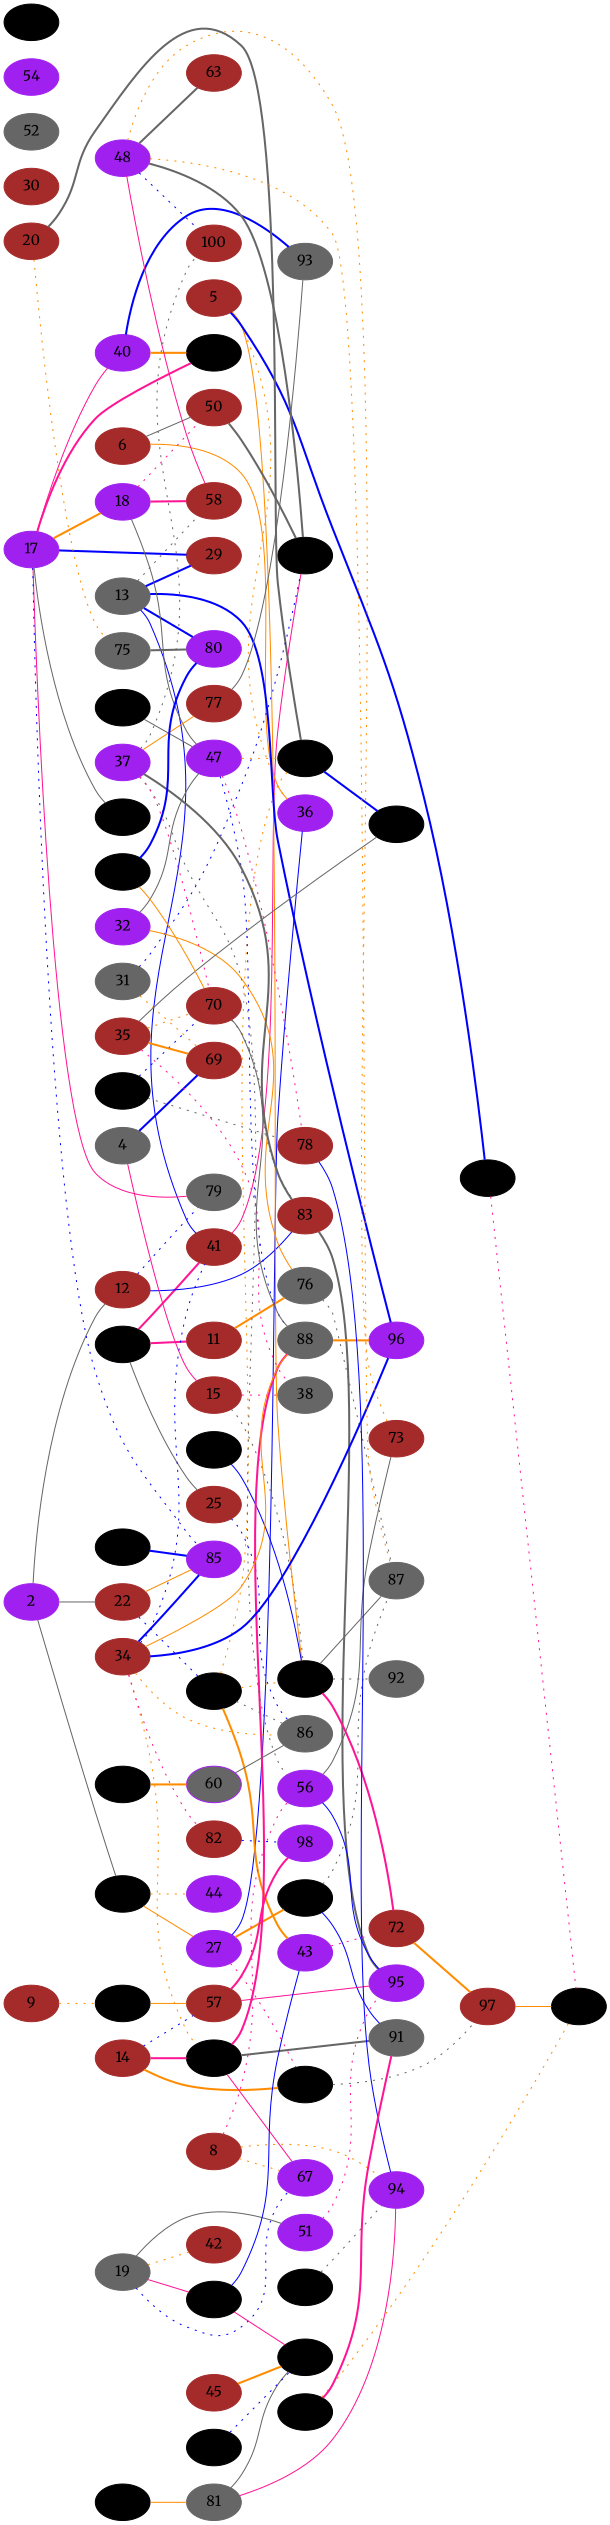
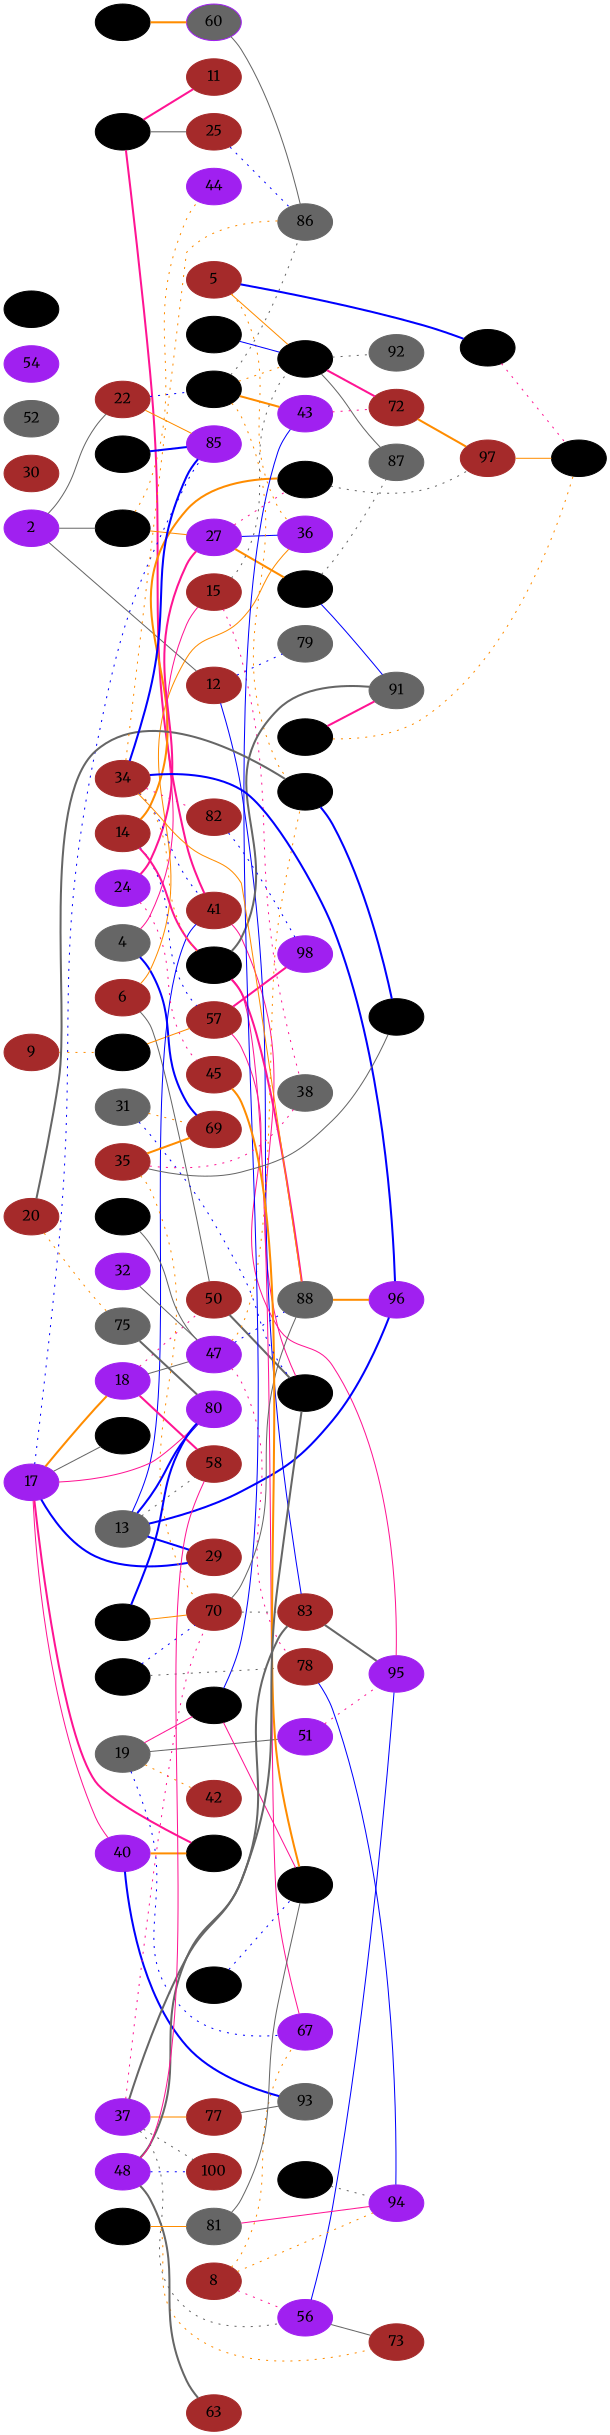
edge "48" -- "87": removed
node "24": added
edge "17" -- "79": now "17" -- "80"
node "76": removed
